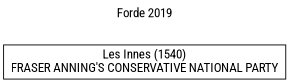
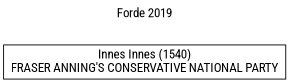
node "Les Innes (1540) FRASER ANNING'S CONSERVATIVE NATIONAL PARTY": label "Les Innes (1540) FRASER ANNING'S CONSERVATIVE NATIONAL PARTY" -> "Innes Innes (1540) FRASER ANNING'S CONSERVATIVE NATIONAL PARTY"
